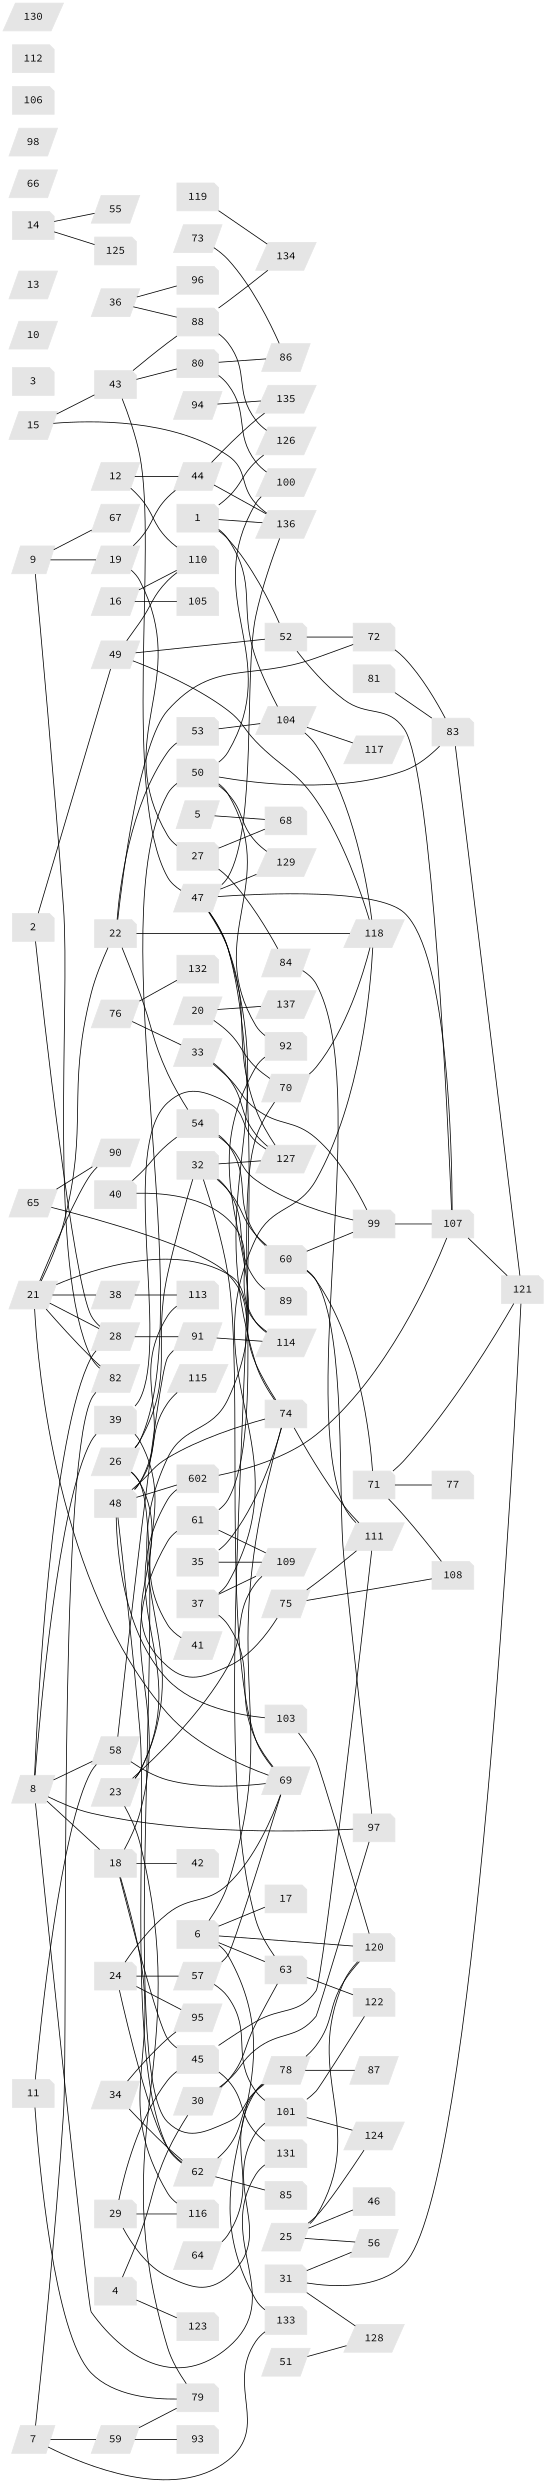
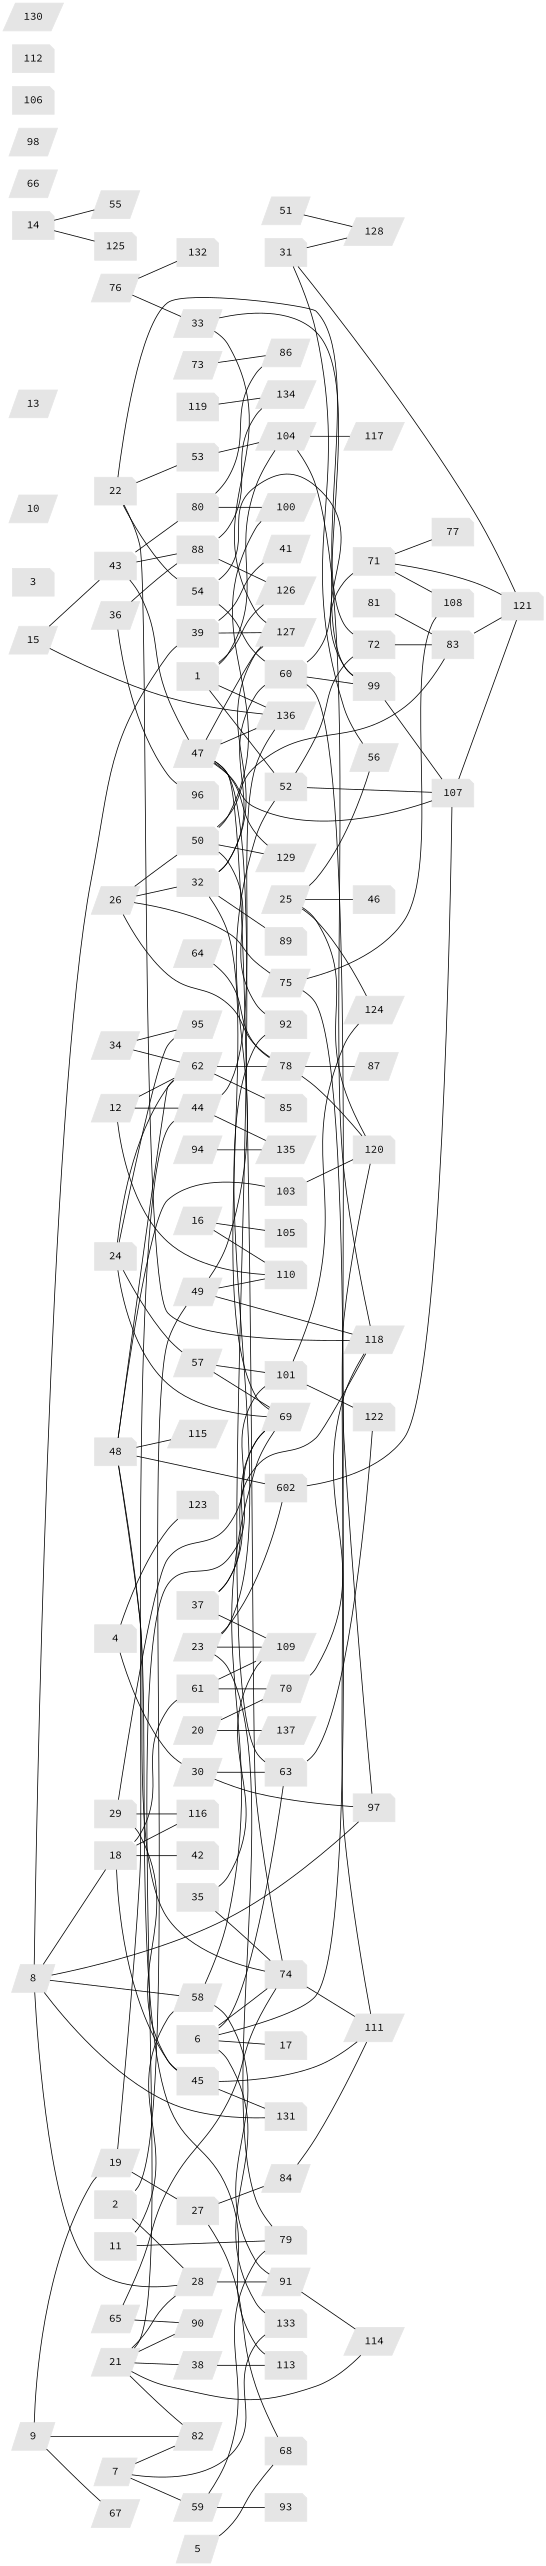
edge "62" -- "12": added
edge "22" -- "21": removed
node "40": removed
